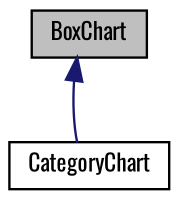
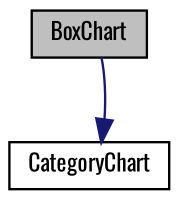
edge "CategoryChart" -> "BoxChart": reversed
